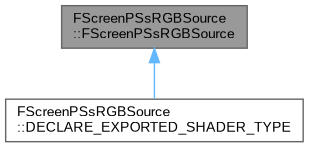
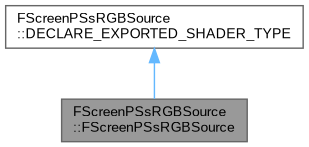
edge "FScreenPSsRGBSource ::DECLARE_EXPORTED_SHADER_TYPE" -> "FScreenPSsRGBSource ::FScreenPSsRGBSource": reversed
